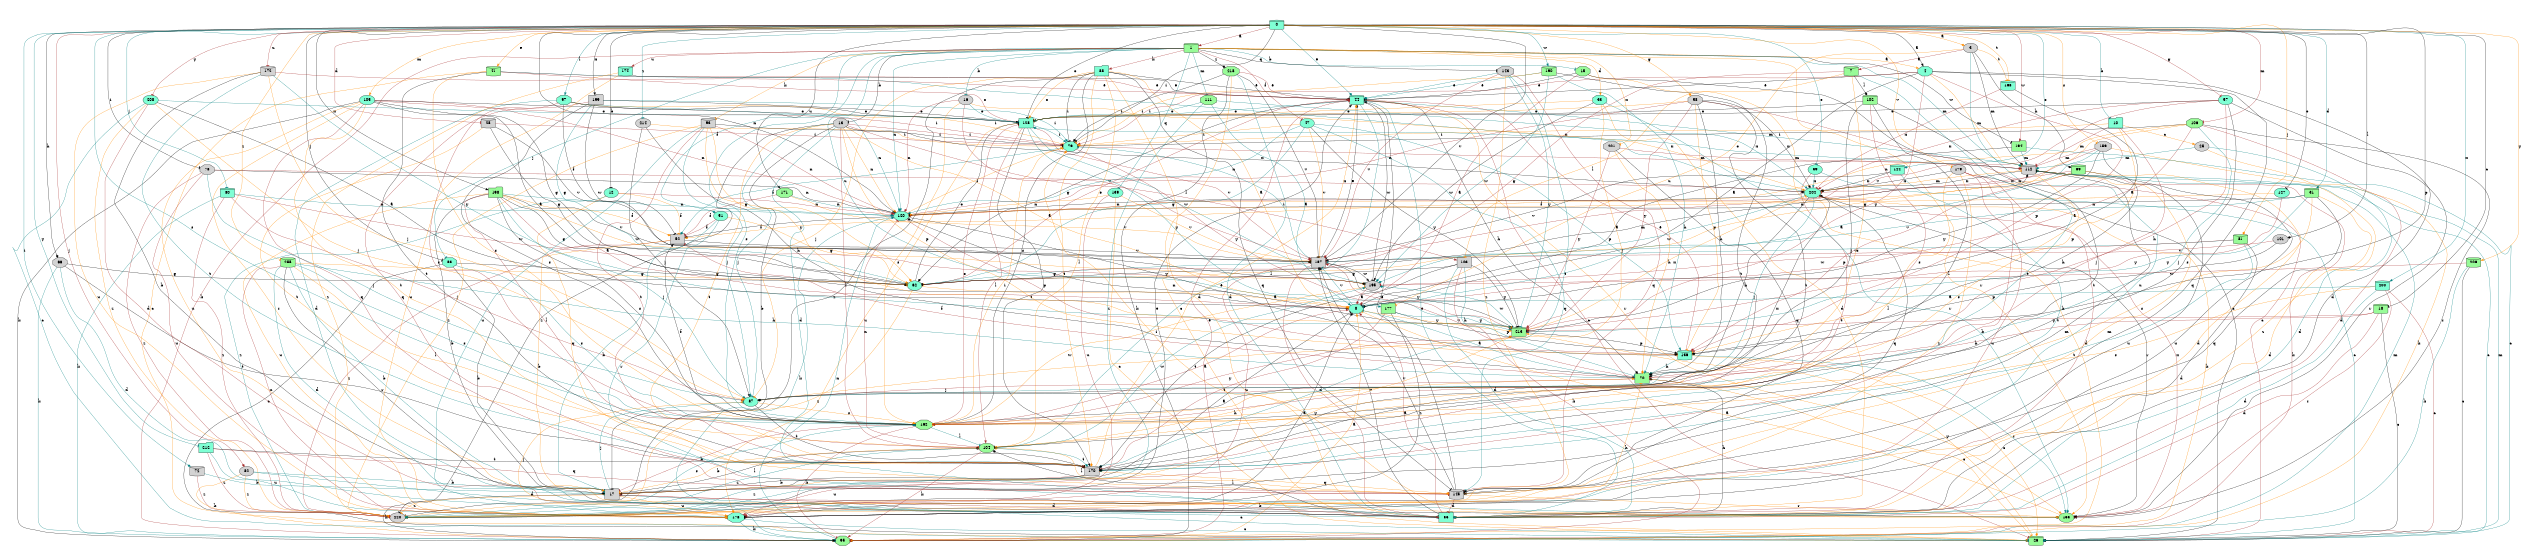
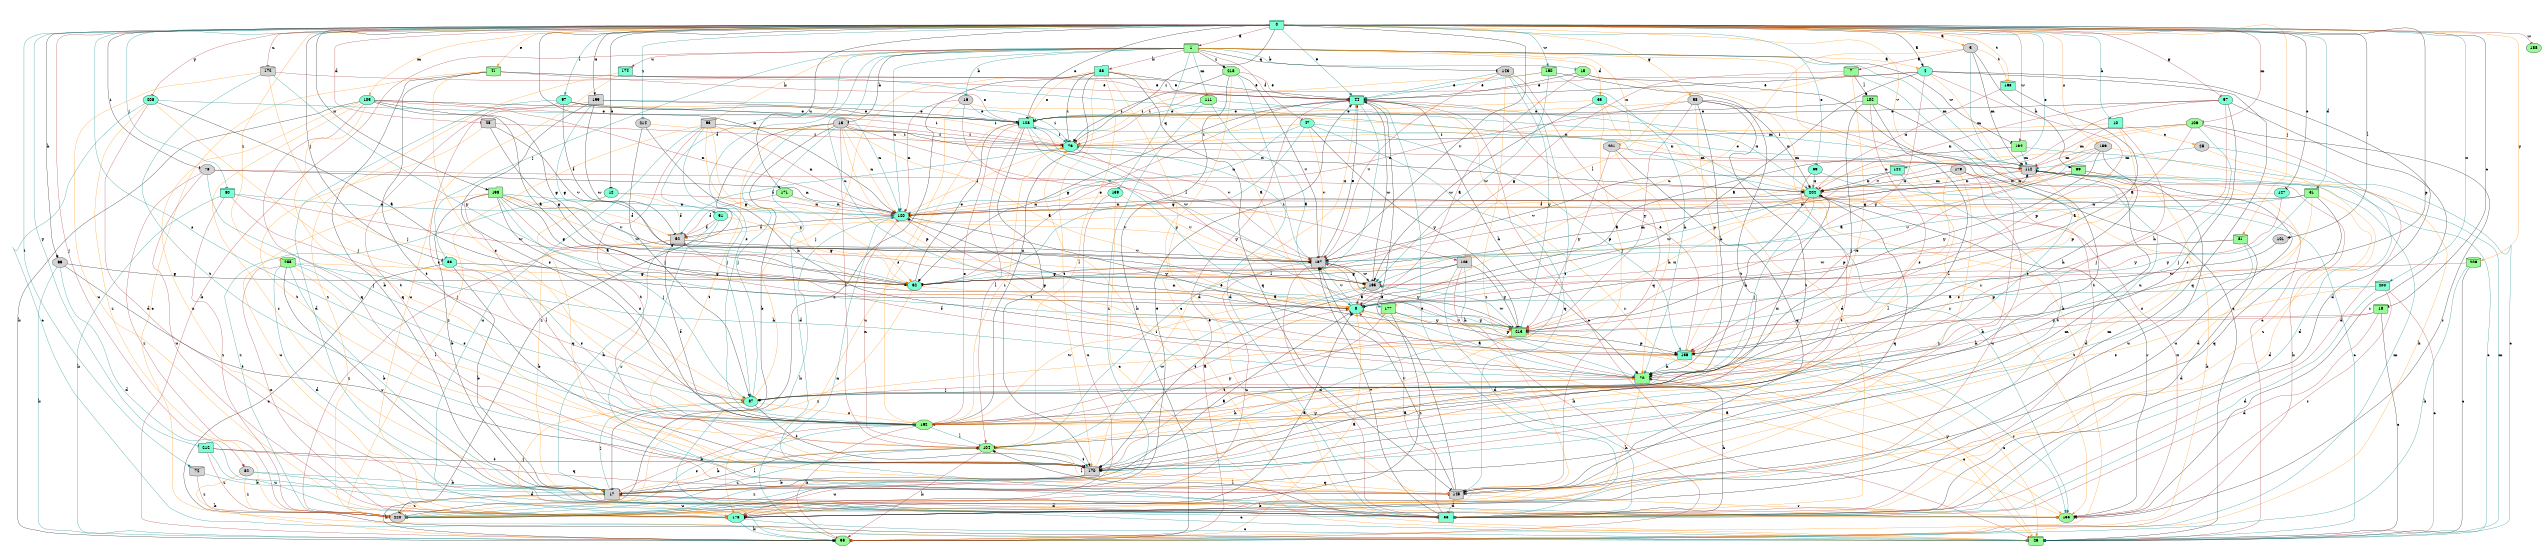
node "188": added
edge "101" -> "187": removed, label "v"
edge "172" -> "17": now "41" -> "17"
